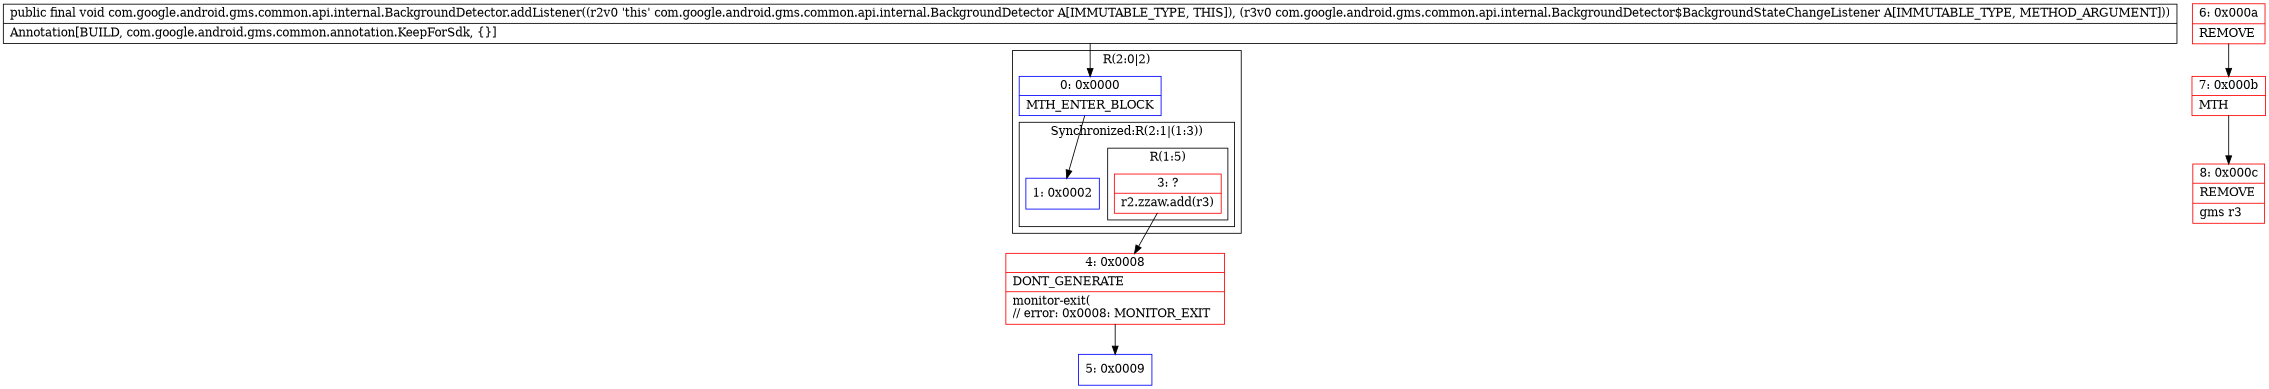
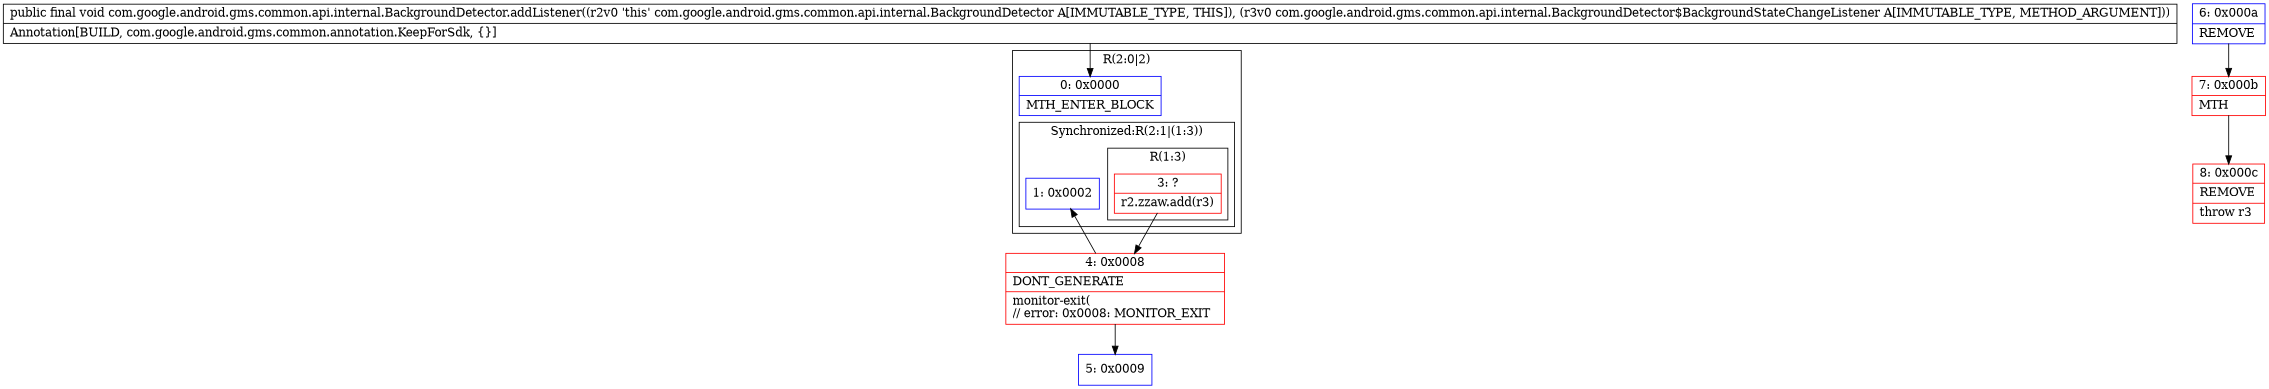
node "6: 0x000a": color red -> blue
edge "0: 0x0000" -> "1: 0x0002": now "4: 0x0008" -> "1: 0x0002"
cluster "R(1:5)": label "R(1:5)" -> "R(1:3)"
node "8: 0x000c": text "gms r3" -> "throw r3"
